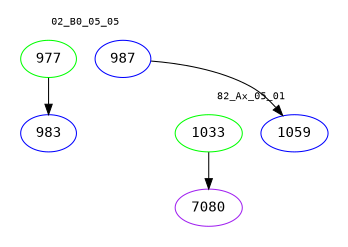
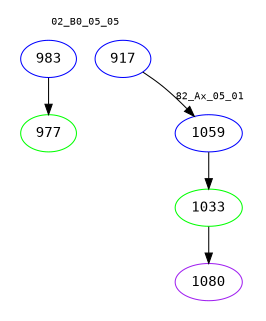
node "987": label "987" -> "917"
edge "977" -> "983": reversed
edge "1059" -> "1033": added
node "7080": label "7080" -> "1080"
